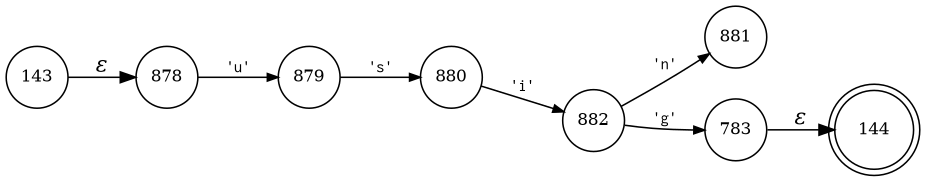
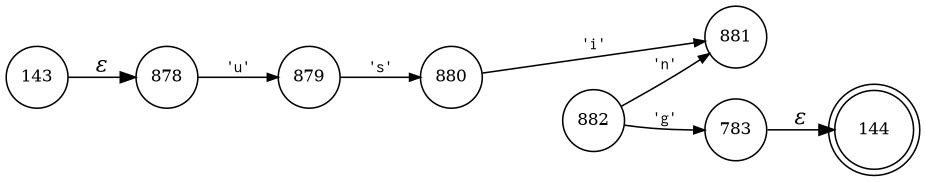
edge "880" -> "882": now "880" -> "881"
